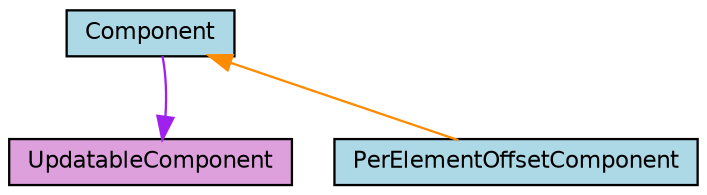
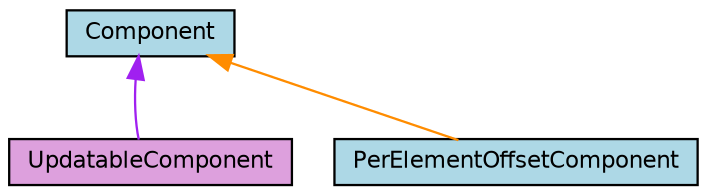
edge "Component" -> "UpdatableComponent": reversed
